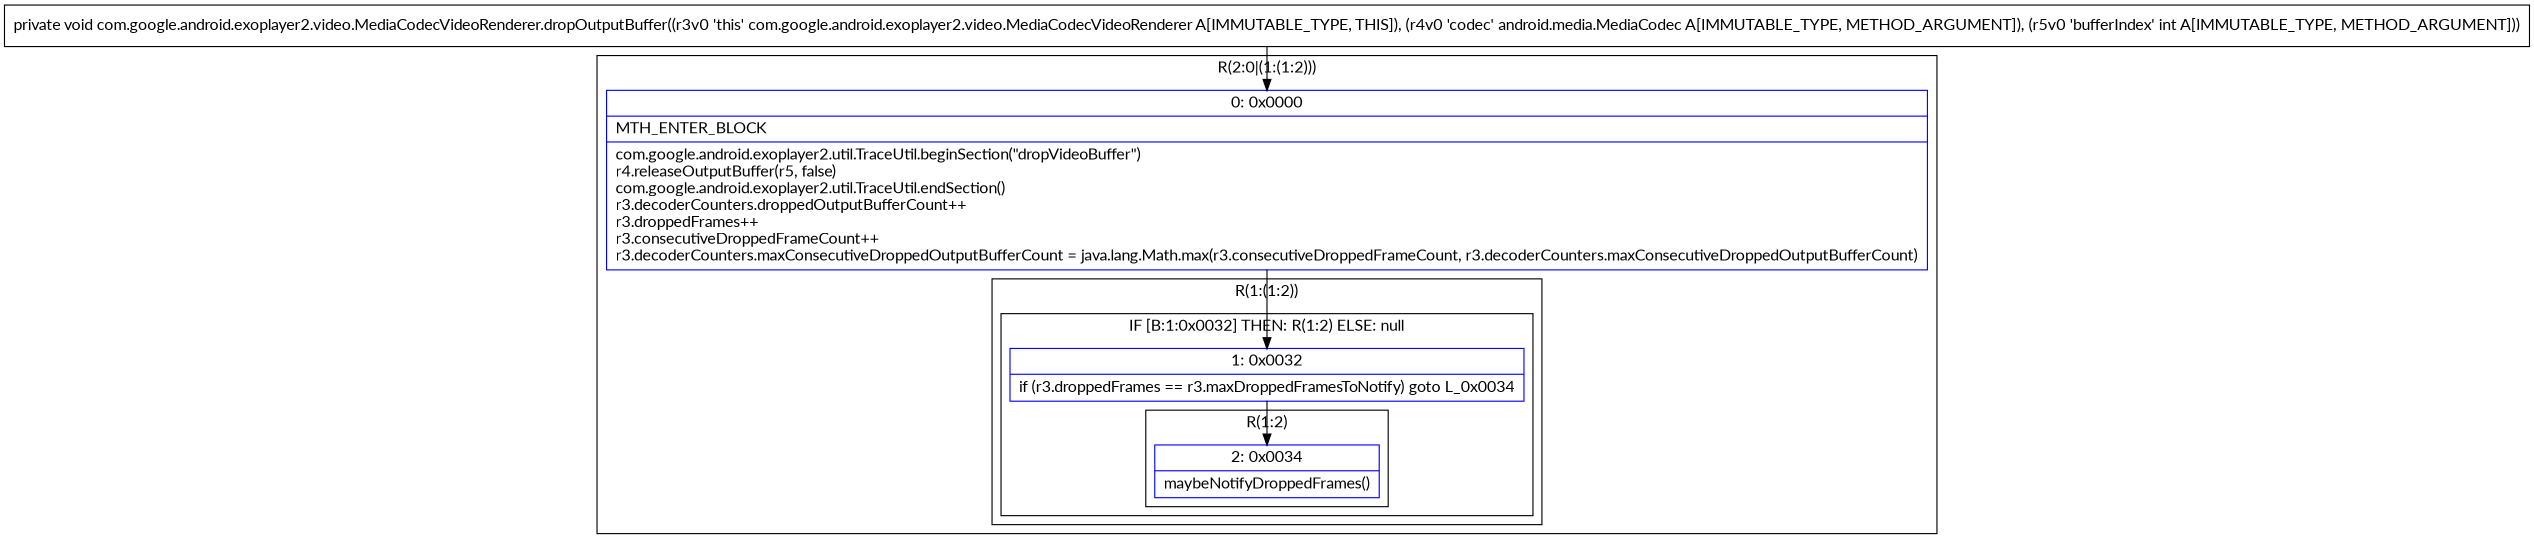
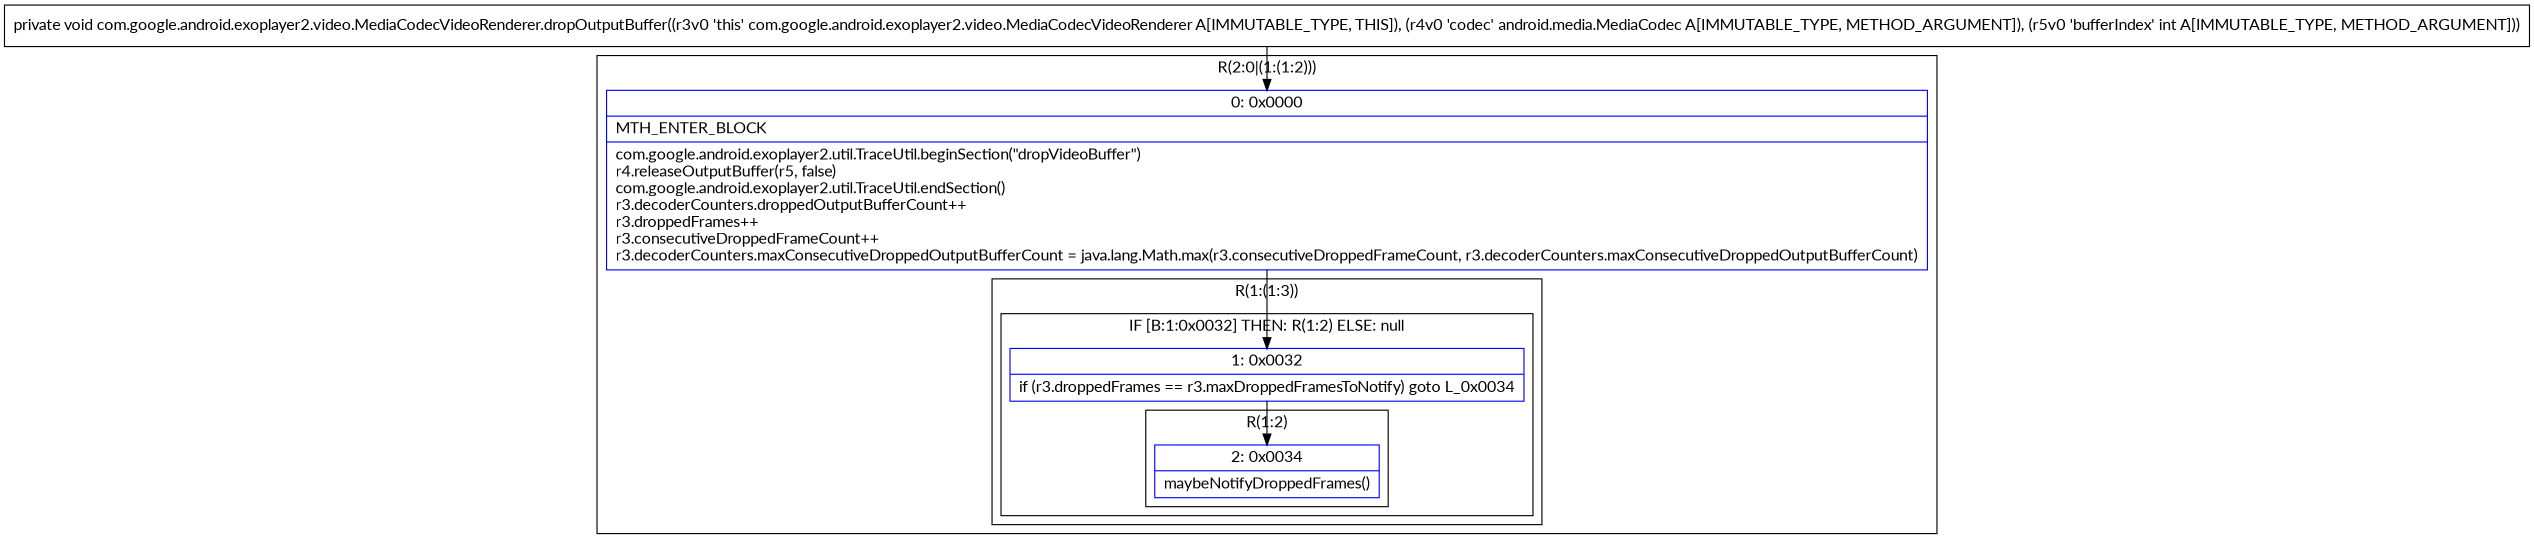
cluster "R(1:(1:2))": label "R(1:(1:2))" -> "R(1:(1:3))"
